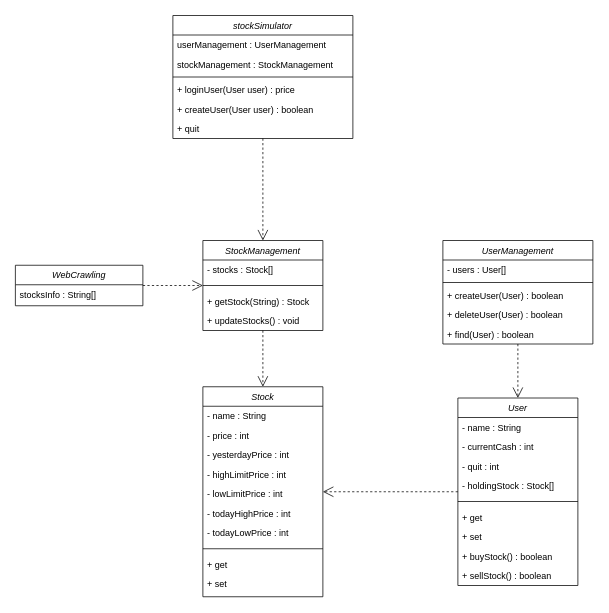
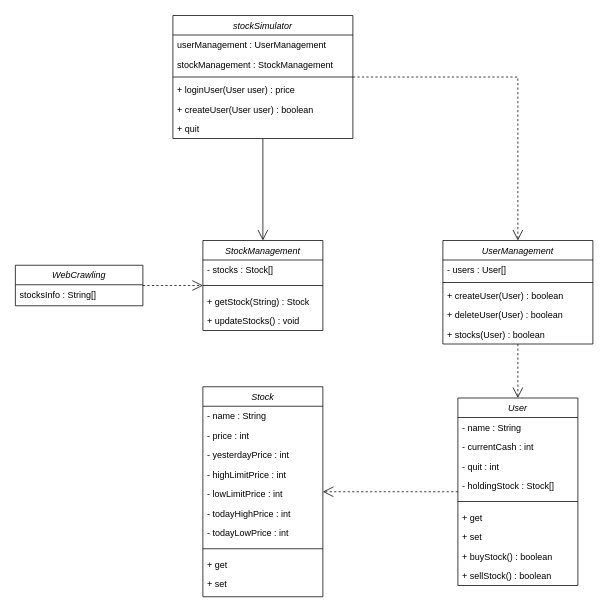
edge "stockSimulator" -> "UserManagement": added
edge "stockSimulator" -> "StockManagement": style dashed -> solid
node "+ find(User) : boolean": label "+ find(User) : boolean" -> "+ stocks(User) : boolean"
edge "StockManagement" -> "Stock": removed
